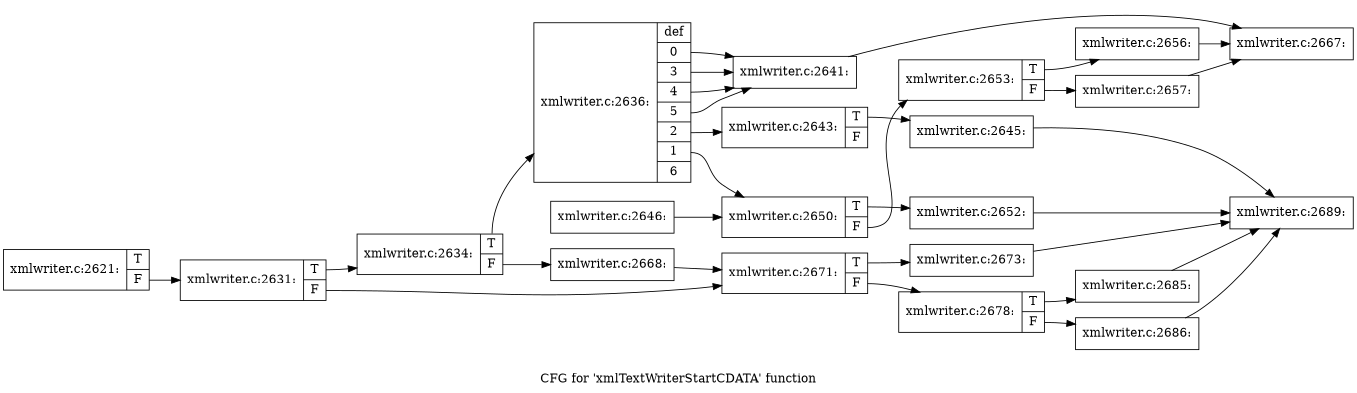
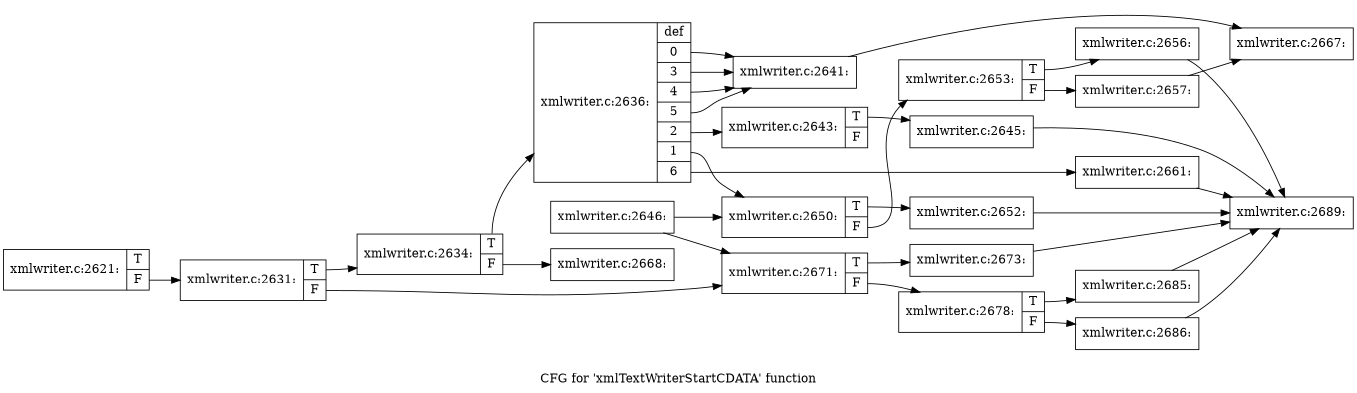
edge "xmlwriter.c:2656:" -> "xmlwriter.c:2667:": now "xmlwriter.c:2656:" -> "xmlwriter.c:2689:"
node "xmlwriter.c:2661:": added
edge "xmlwriter.c:2668:" -> "xmlwriter.c:2671:": now "xmlwriter.c:2646:" -> "xmlwriter.c:2671:"
